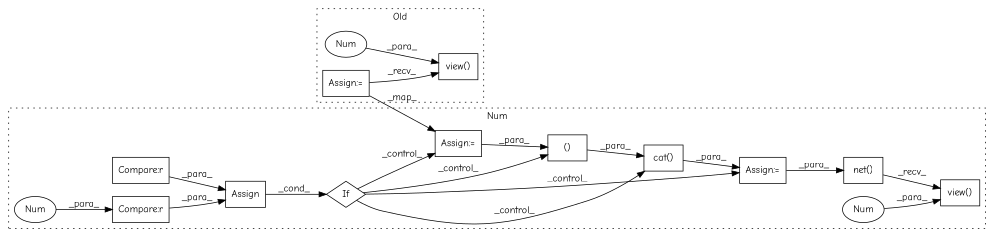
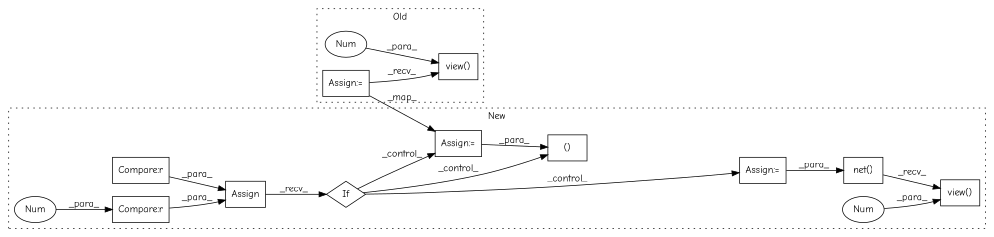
cluster "Num": label "Num" -> "New"
node "cat()": removed
edge "Assign" -> "If": label "_cond_" -> "_recv_"
